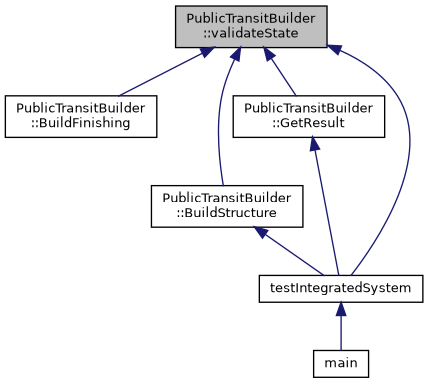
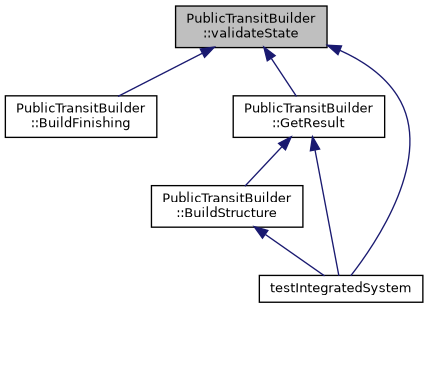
edge "PublicTransitBuilder ::BuildStructure" -> "PublicTransitBuilder ::validateState": now "PublicTransitBuilder ::BuildStructure" -> "PublicTransitBuilder ::GetResult"
node "main": removed
